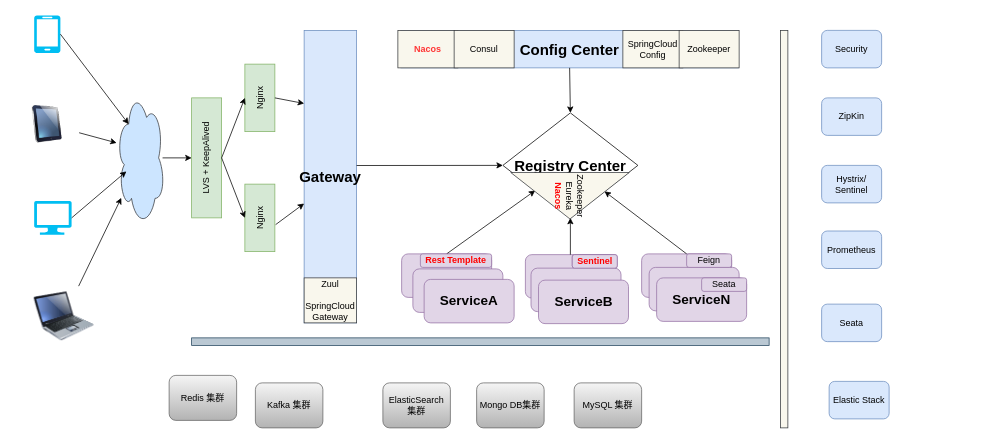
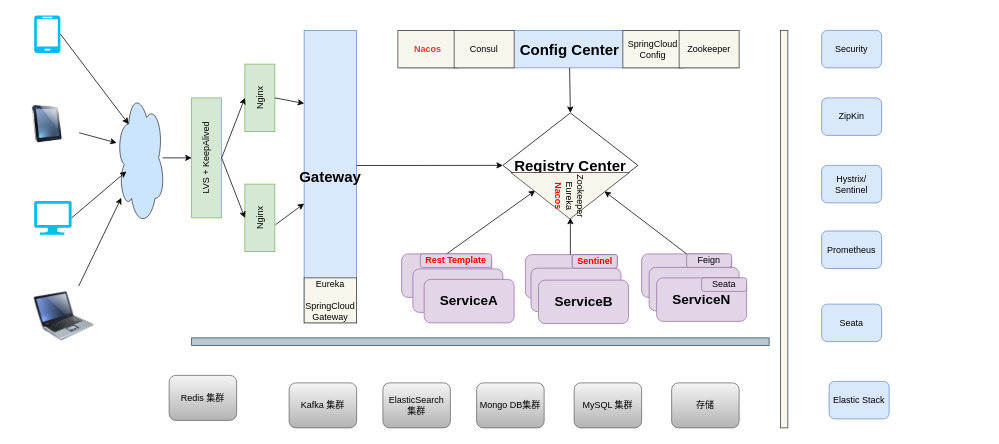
node "Zuul SpringCloud Gateway": label "Zuul SpringCloud Gateway" -> "Eureka SpringCloud Gateway"
node "Kafka 集群": moved (289, 405) -> (323, 405)
node "存储": added
